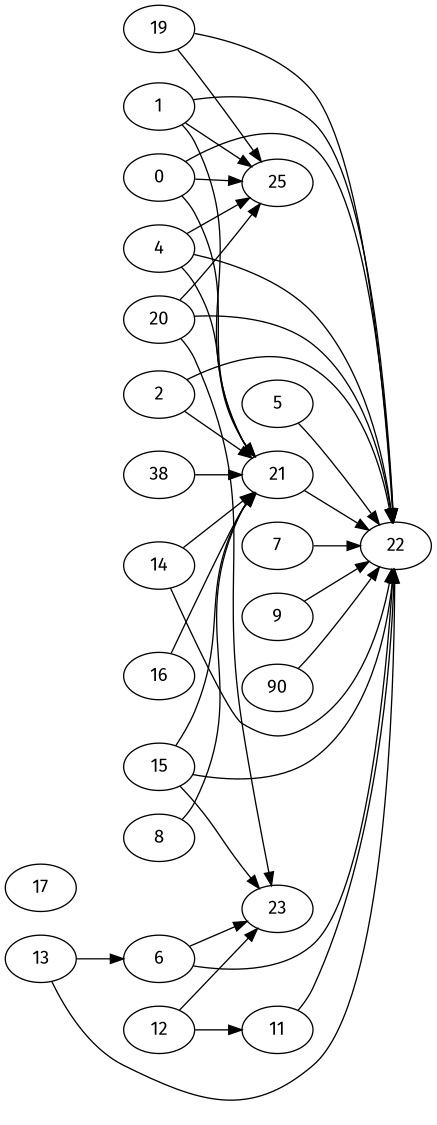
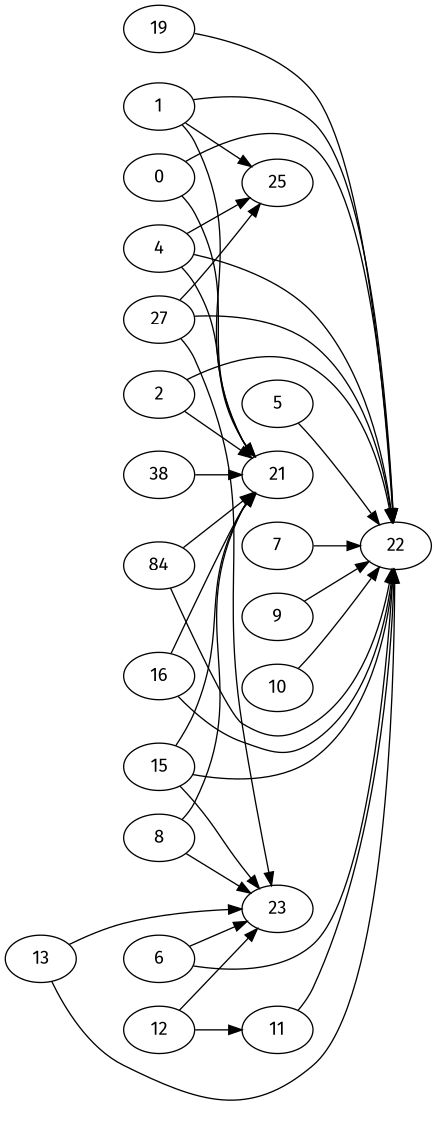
edge "19" -> "25": removed
edge "0" -> "25": removed
node "20": label "20" -> "27"
edge "21" -> "22": now "16" -> "22"
node "14": label "14" -> "84"
node "90": label "90" -> "10"
edge "8" -> "23": added
node "17": removed
edge "13" -> "6": now "13" -> "23"
